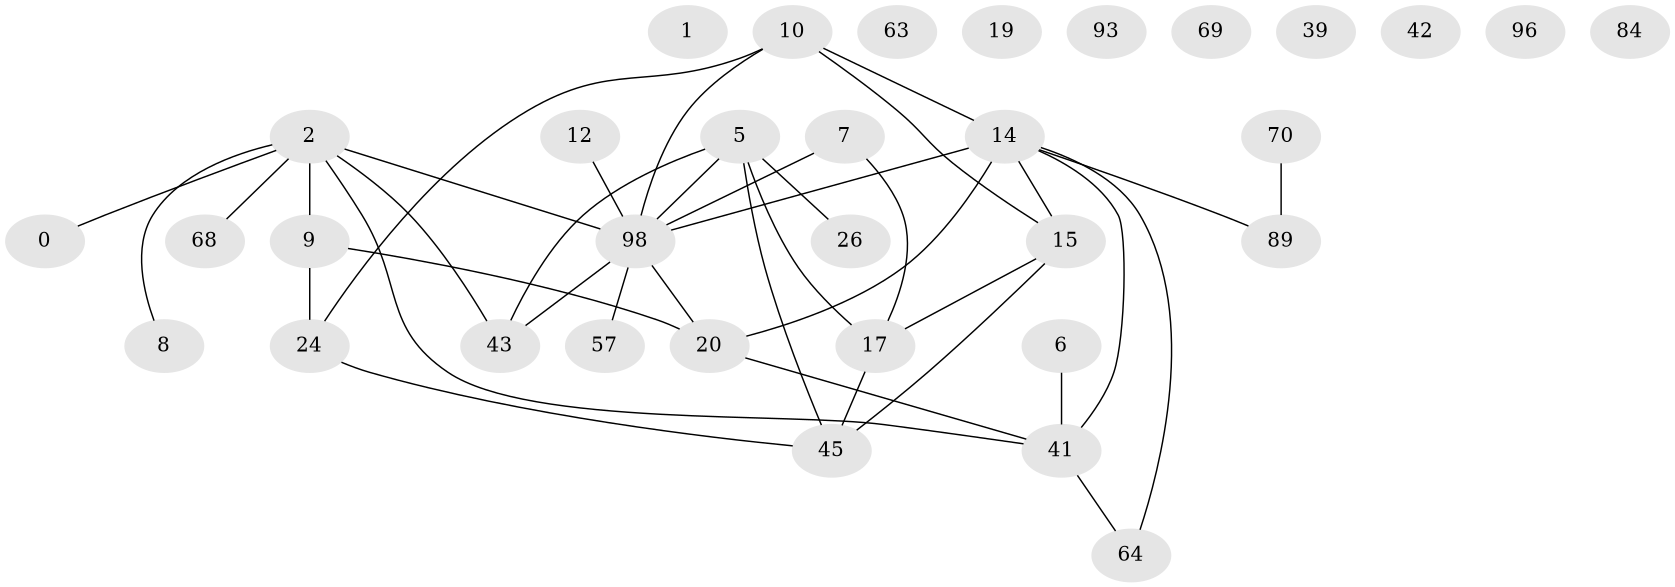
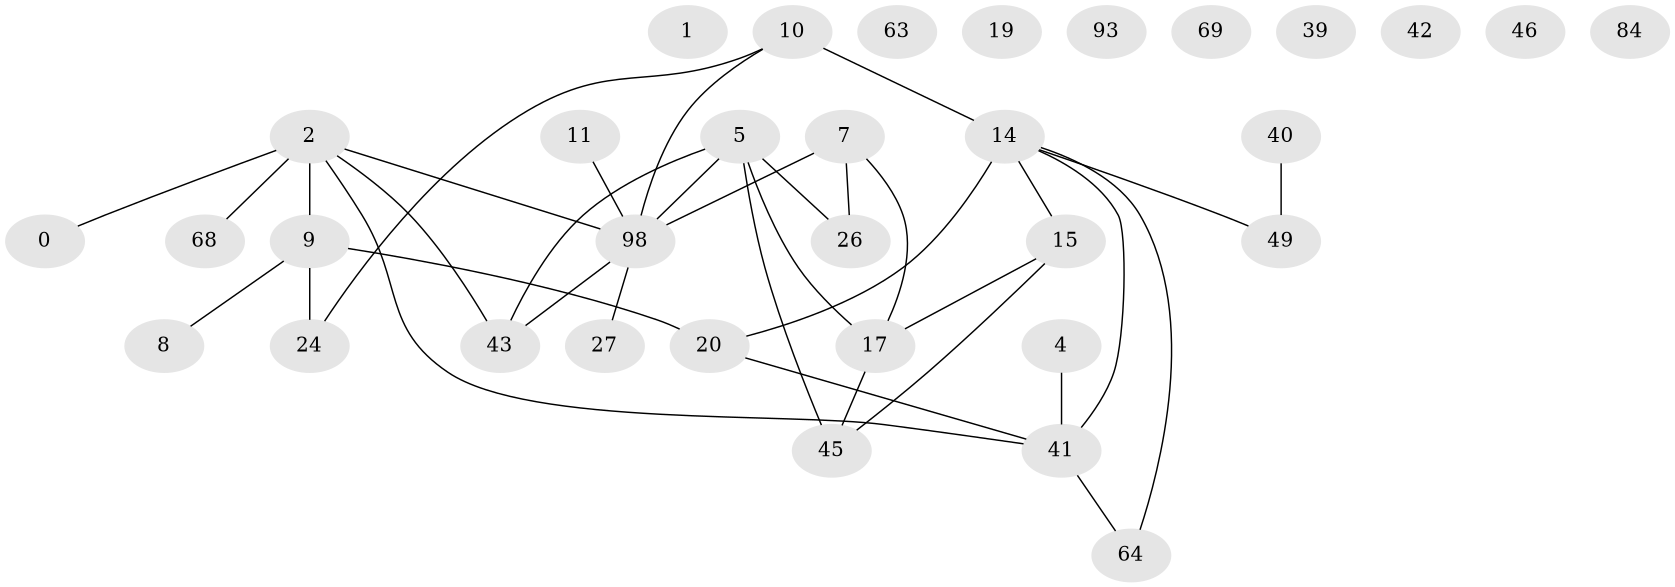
node "96": label "96" -> "46"
node "12": label "12" -> "11"
node "70": label "70" -> "40"
edge "10" -- "15": removed
edge "14" -- "98": removed
edge "7" -- "26": added
edge "2" -- "8": now "9" -- "8"
node "89": label "89" -> "49"
edge "98" -- "20": removed
node "57": label "57" -> "27"
node "6": label "6" -> "4"
edge "24" -- "45": removed
